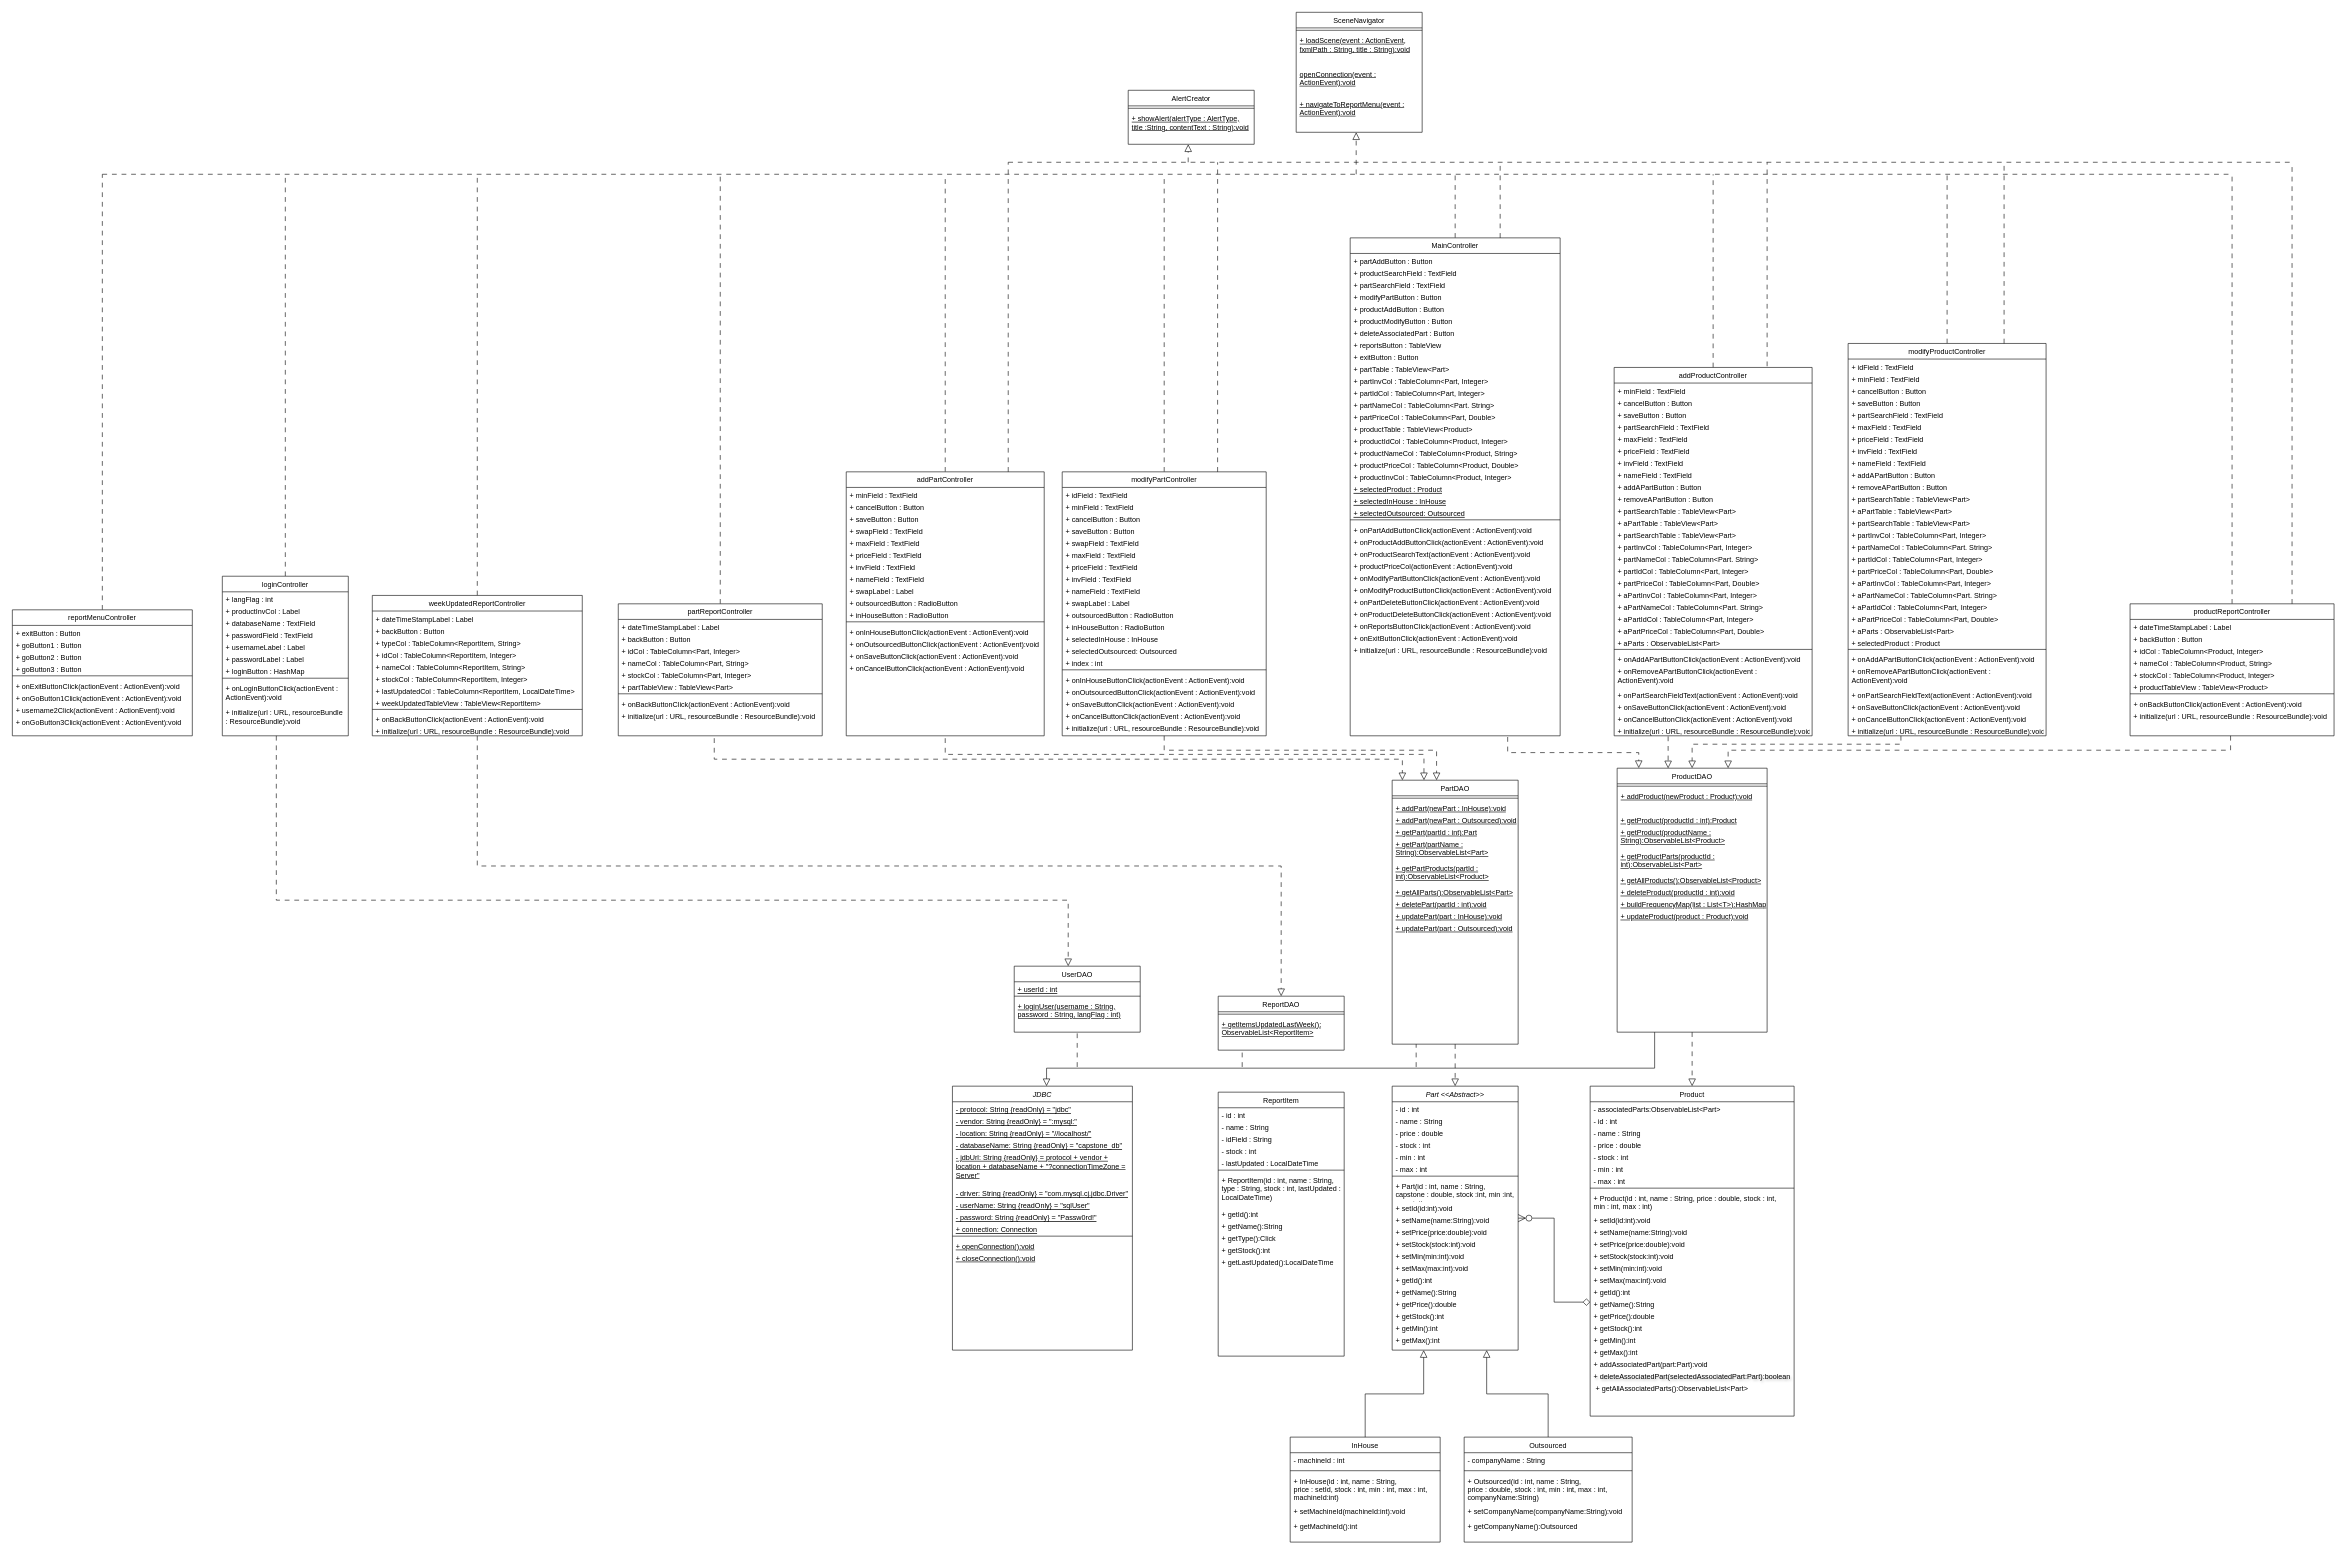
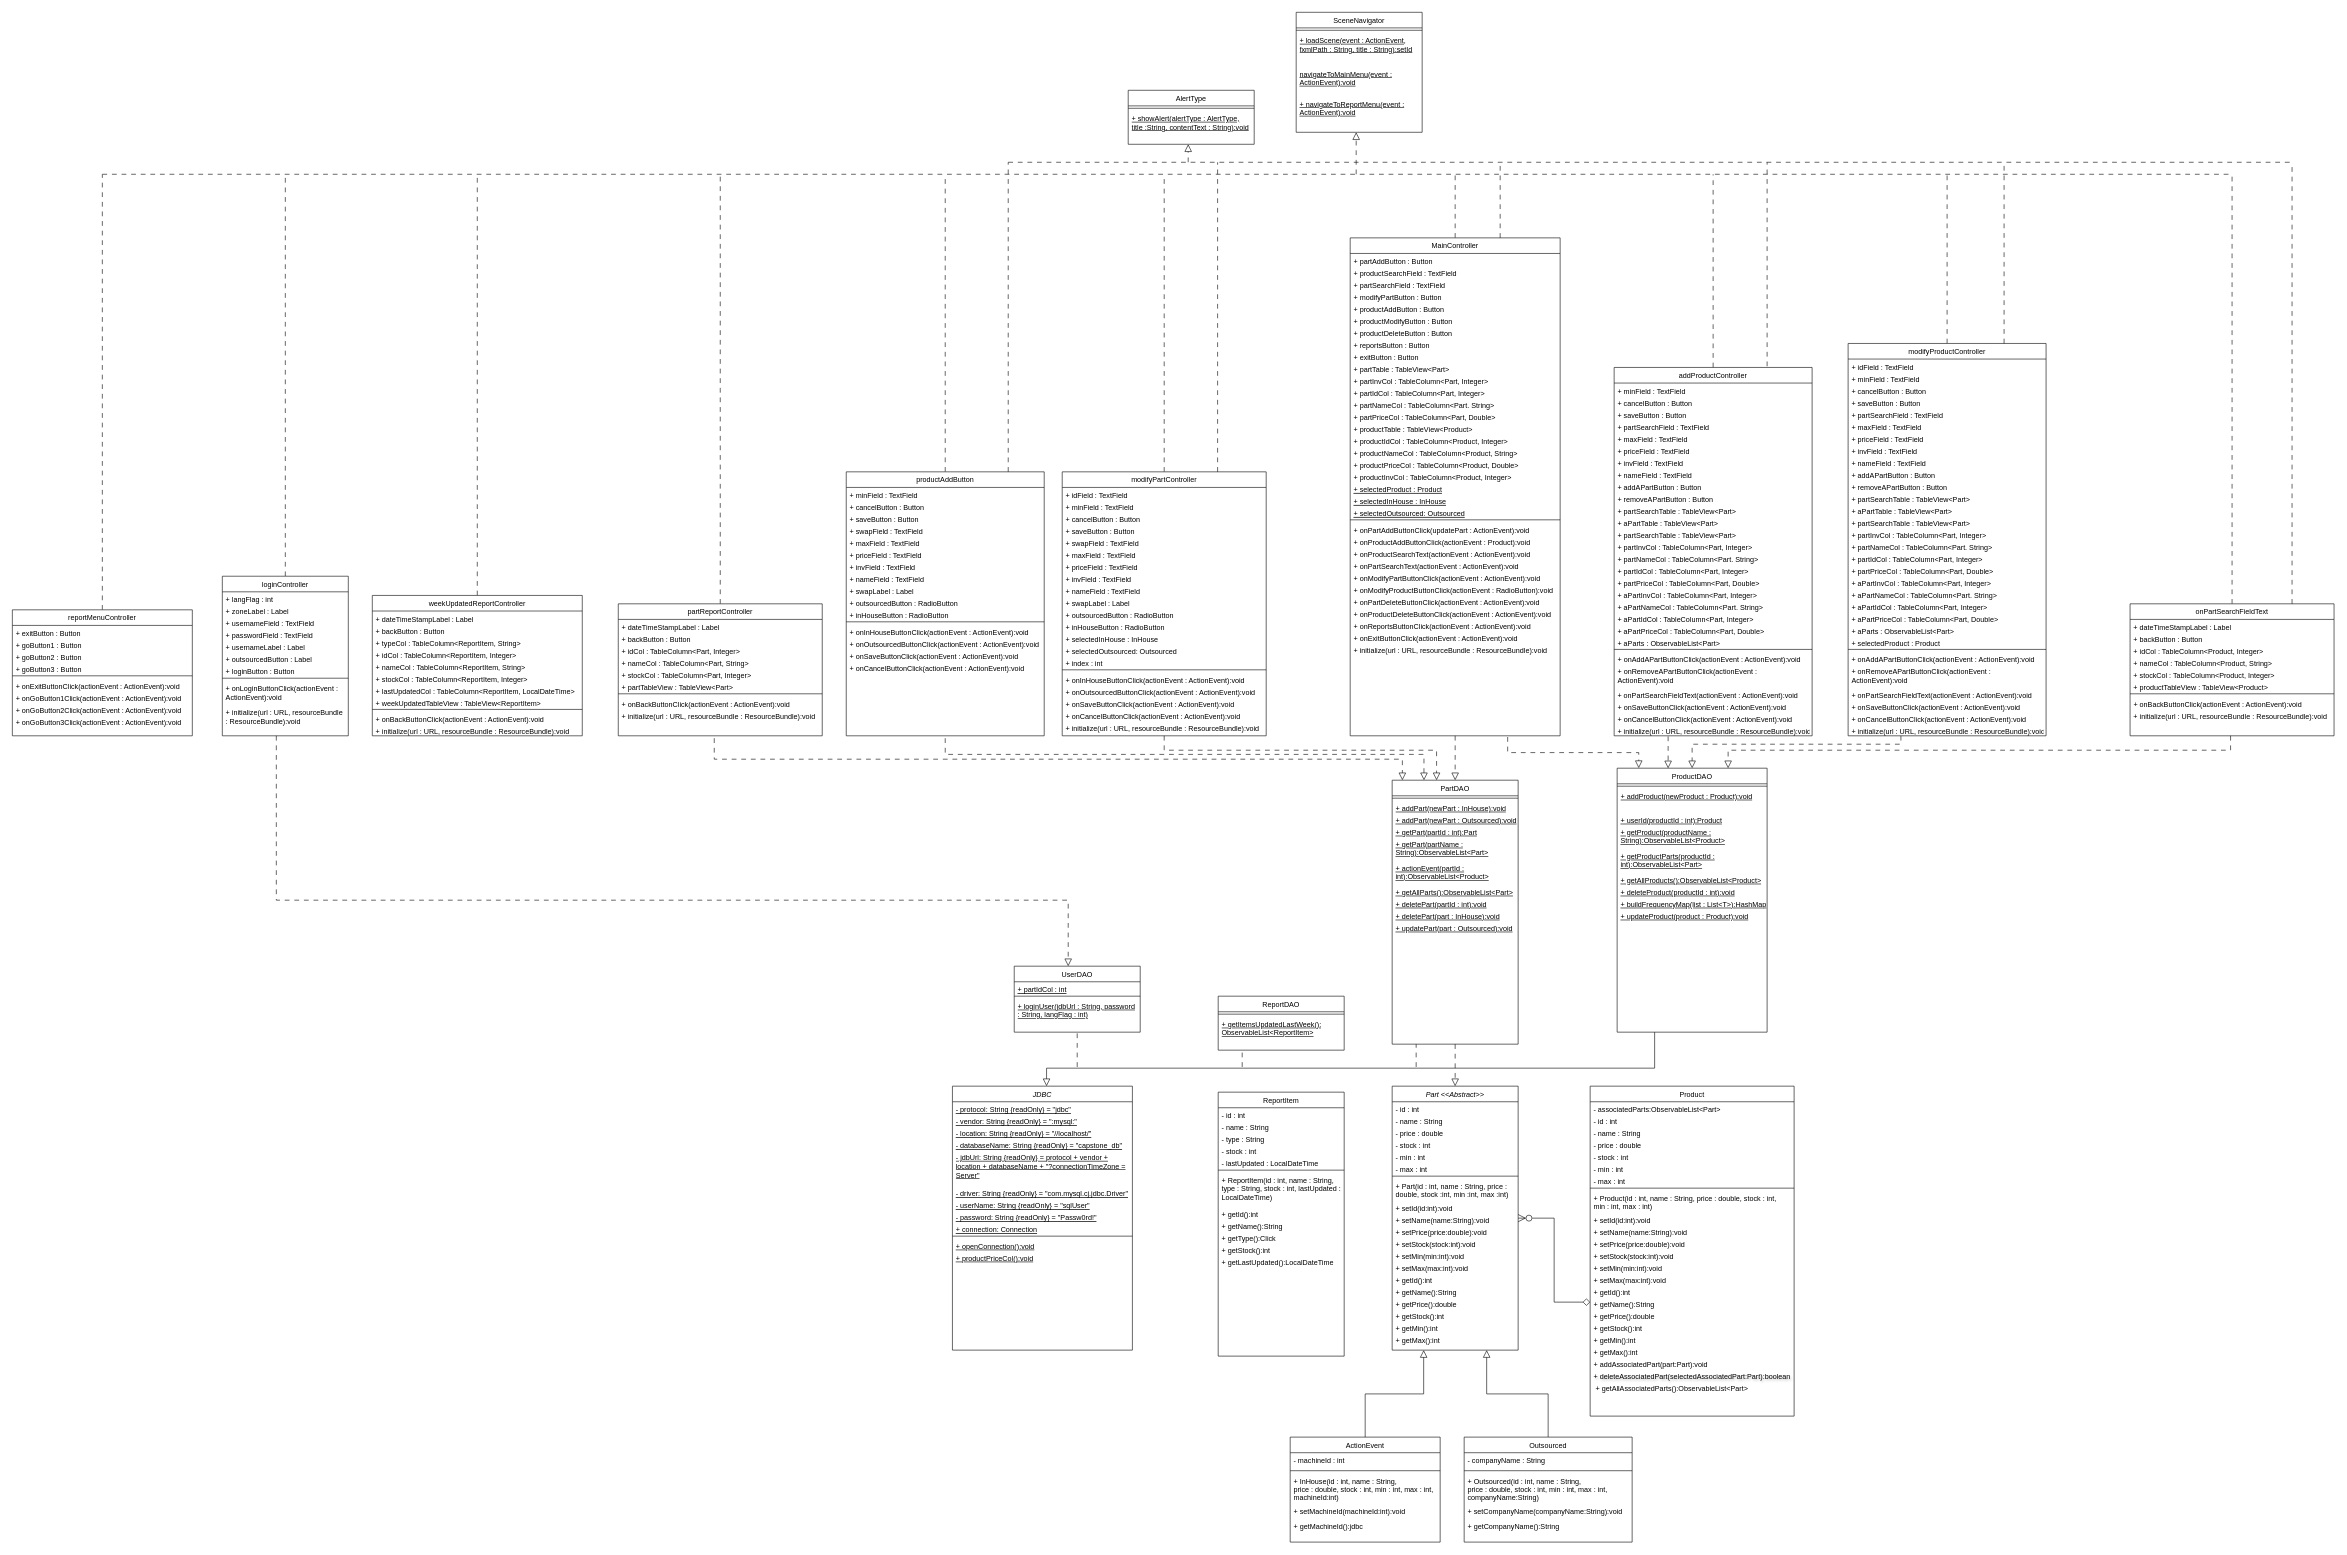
node "+ loadScene(event : ActionEvent, fxmlPath : String, title : String):void": label "+ loadScene(event : ActionEvent, fxmlPath : String, title : String):void" -> "+ loadScene(event : ActionEvent, fxmlPath : String, title : String):setId"
node "openConnection(event : ActionEvent):void": label "openConnection(event : ActionEvent):void" -> "navigateToMainMenu(event : ActionEvent):void"
node "AlertCreator": label "AlertCreator" -> "AlertType"
node "+ deleteAssociatedPart : Button": label "+ deleteAssociatedPart : Button" -> "+ productDeleteButton : Button"
node "+ reportsButton : TableView": label "+ reportsButton : TableView" -> "+ reportsButton : Button"
node "addPartController": label "addPartController" -> "productAddButton"
node "+ onPartAddButtonClick(actionEvent : ActionEvent):void": label "+ onPartAddButtonClick(actionEvent : ActionEvent):void" -> "+ onPartAddButtonClick(updatePart : ActionEvent):void"
node "+ onProductAddButtonClick(actionEvent : ActionEvent):void": label "+ onProductAddButtonClick(actionEvent : ActionEvent):void" -> "+ onProductAddButtonClick(actionEvent : Product):void"
node "+ productPriceCol(actionEvent : ActionEvent):void": label "+ productPriceCol(actionEvent : ActionEvent):void" -> "+ onPartSearchText(actionEvent : ActionEvent):void"
node "+ onModifyProductButtonClick(actionEvent : ActionEvent):void": label "+ onModifyProductButtonClick(actionEvent : ActionEvent):void" -> "+ onModifyProductButtonClick(actionEvent : RadioButton):void"
node "+ productInvCol : Label": label "+ productInvCol : Label" -> "+ zoneLabel : Label"
node "productReportController": label "productReportController" -> "onPartSearchFieldText"
node "+ databaseName : TextField": label "+ databaseName : TextField" -> "+ usernameField : TextField"
node "+ passwordLabel : Label": label "+ passwordLabel : Label" -> "+ outsourcedButton : Label"
node "+ loginButton : HashMap": label "+ loginButton : HashMap" -> "+ loginButton : Button"
node "+ username2Click(actionEvent : ActionEvent):void": label "+ username2Click(actionEvent : ActionEvent):void" -> "+ onGoButton2Click(actionEvent : ActionEvent):void"
edge "MainController" -> "PartDAO": added
node "+ getProduct(productId : int):Product": label "+ getProduct(productId : int):Product" -> "+ userId(productId : int):Product"
edge "weekUpdatedReportController" -> "ReportDAO": removed
node "+ getPartProducts(partId : int):ObservableList<Product>": label "+ getPartProducts(partId : int):ObservableList<Product>" -> "+ actionEvent(partId : int):ObservableList<Product>"
node "+ updatePart(part : InHouse):void": label "+ updatePart(part : InHouse):void" -> "+ deletePart(part : InHouse):void"
node "+ userId : int": label "+ userId : int" -> "+ partIdCol : int"
node "+ loginUser(username : String, password : String, langFlag : int)": label "+ loginUser(username : String, password : String, langFlag : int)" -> "+ loginUser(jdbUrl : String, password : String, langFlag : int)"
edge "ProductDAO" -> "Product": removed
node "- idField : String": label "- idField : String" -> "- type : String"
node "+ Part(id : int, name : String, capstone : double, stock :int, min :int, max :int)": label "+ Part(id : int, name : String, capstone : double, stock :int, min :int, max :int)" -> "+ Part(id : int, name : String, price : double, stock :int, min :int, max :int)"
node "+ closeConnection():void": label "+ closeConnection():void" -> "+ productPriceCol():void"
node "InHouse": label "InHouse" -> "ActionEvent"
node "+ InHouse(id : int, name : String, price : setId, stock : int, min : int, max : int, machineId:int)": label "+ InHouse(id : int, name : String, price : setId, stock : int, min : int, max : int, machineId:int)" -> "+ InHouse(id : int, name : String, price : double, stock : int, min : int, max : int, machineId:int)"
node "+ getMachineId():int": label "+ getMachineId():int" -> "+ getMachineId():jdbc"
node "+ getCompanyName():Outsourced": label "+ getCompanyName():Outsourced" -> "+ getCompanyName():String"
